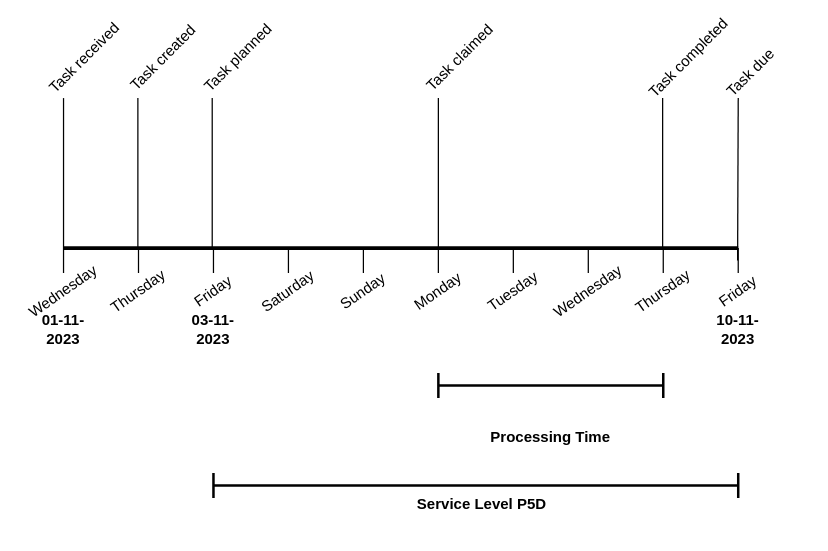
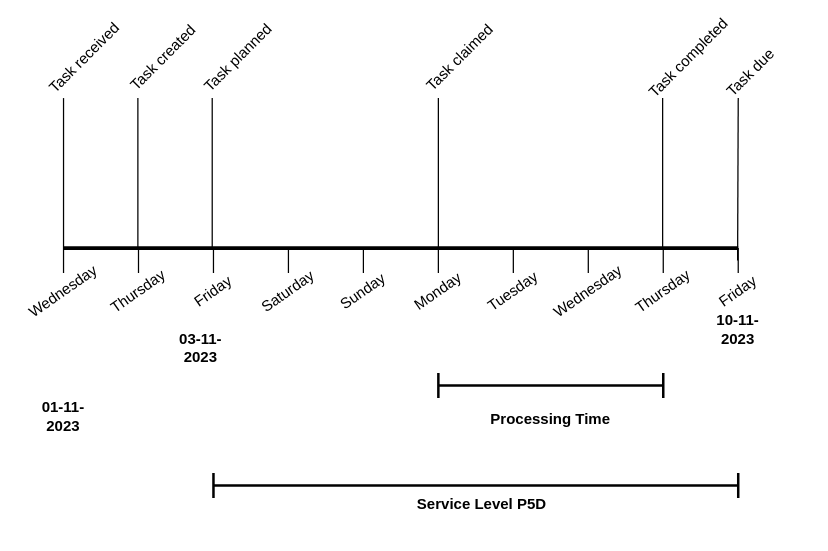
node "01-11-2023": moved (63, 329) -> (63, 417)
node "03-11-2023": moved (213, 329) -> (201, 348)
node "Processing Time": moved (551, 436) -> (551, 417)
